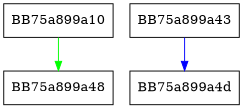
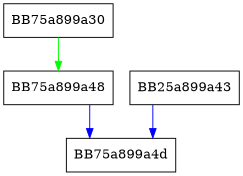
node "BB75a899a10": label "BB75a899a10" -> "BB75a899a30"
node "BB75a899a43": label "BB75a899a43" -> "BB25a899a43"
edge "BB75a899a48" -> "BB75a899a4d": added
